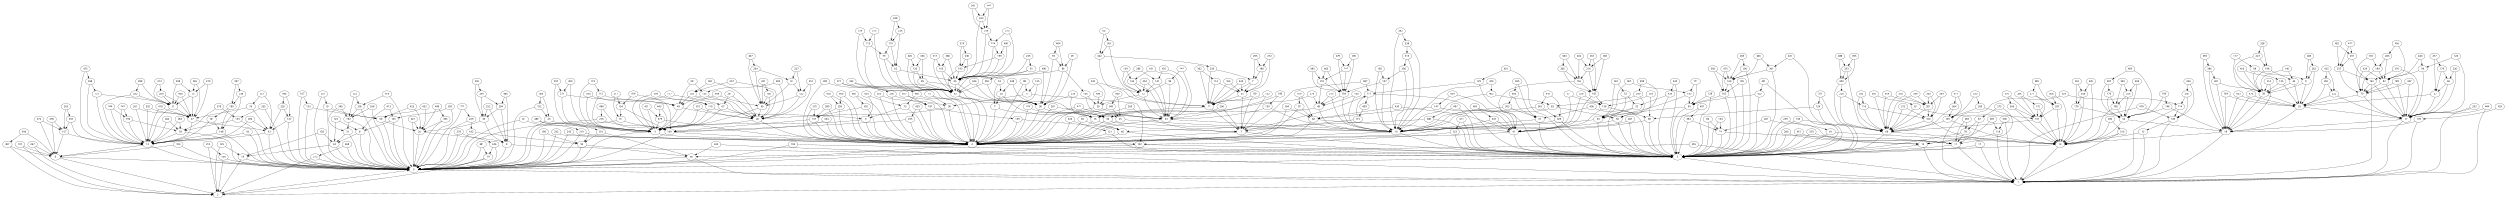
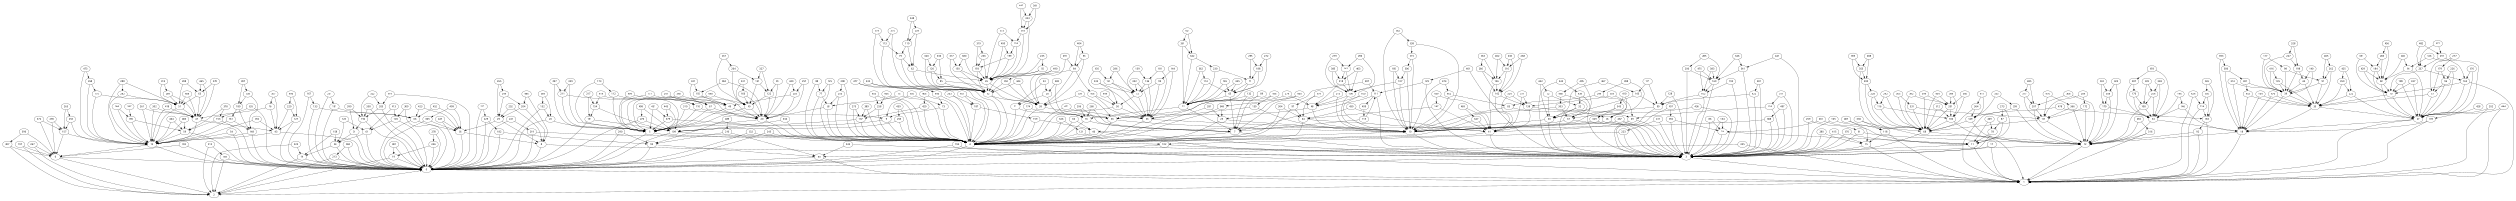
edge "77" -> "102": now "77" -> "4"
edge "301" -> "18": now "301" -> "453"
edge "247" -> "13": now "288" -> "13"
